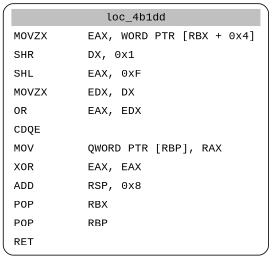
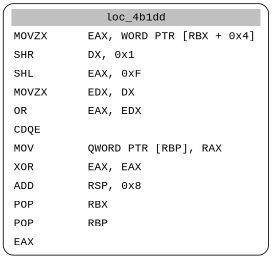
node "loc_4b1dd": text "RET" -> "EAX"
